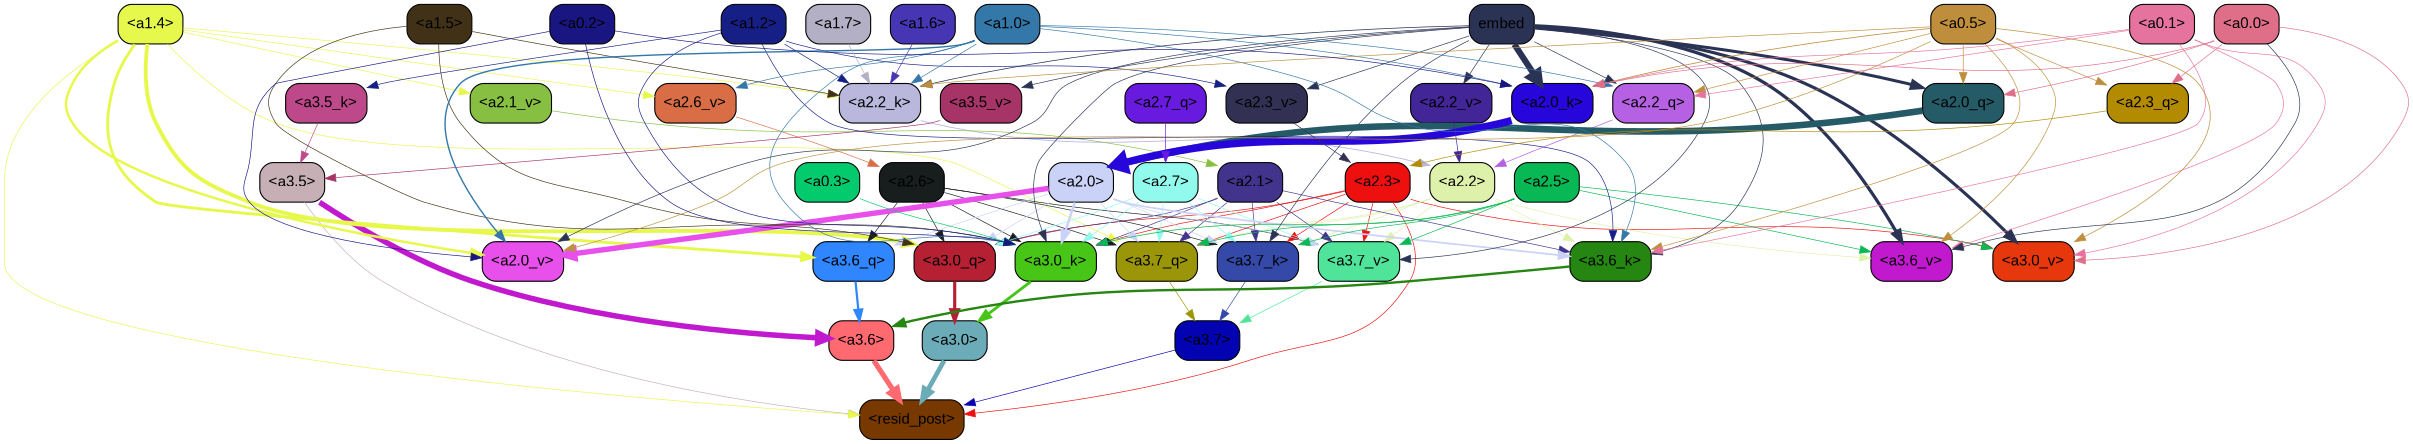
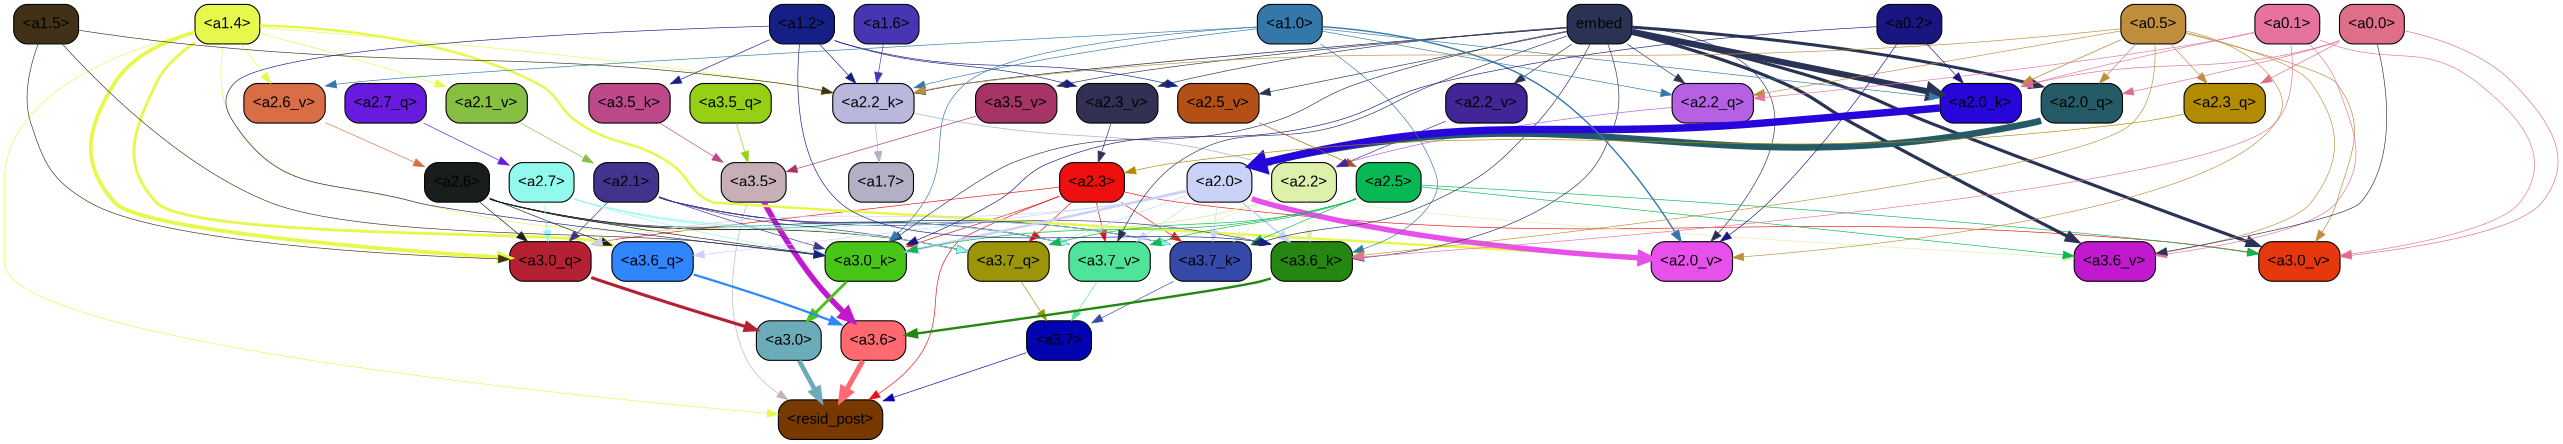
edge "<a1.7>" -> "<a2.2_k>": reversed
node "<a3.5_q>": added
node "<a2.5_v>": added
node "<a0.3>": removed
